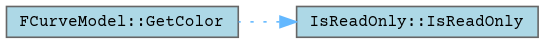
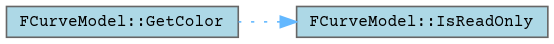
node "IsReadOnly::IsReadOnly": label "IsReadOnly::IsReadOnly" -> "FCurveModel::IsReadOnly"
